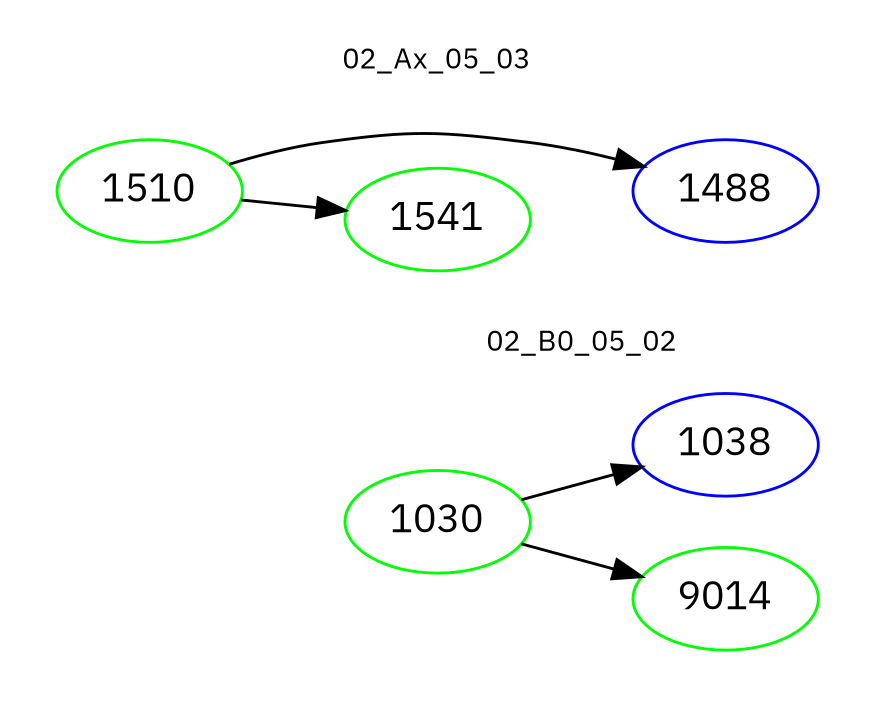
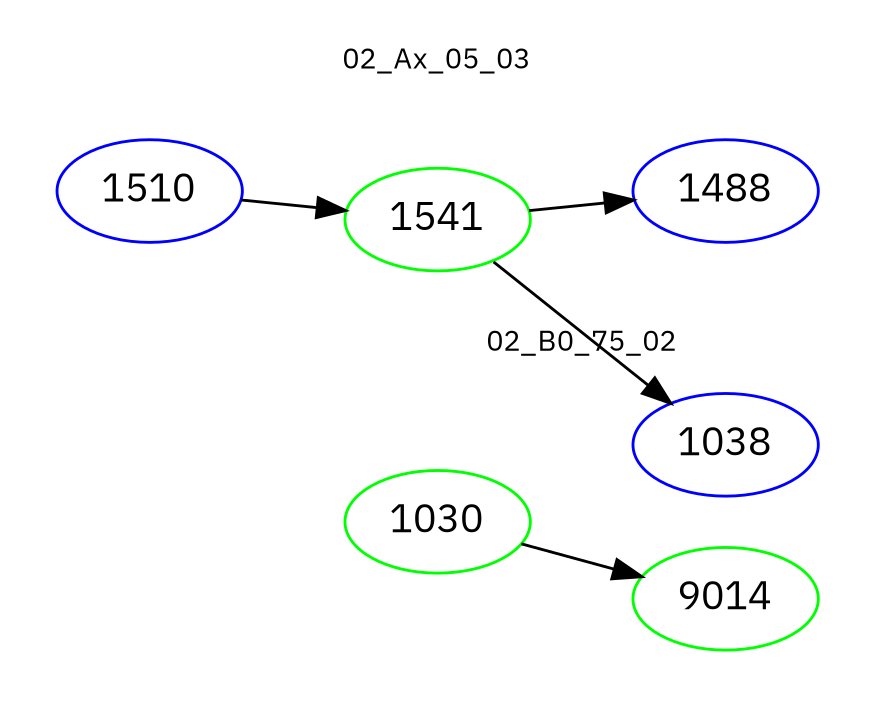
edge "1510" -> "1488": now "1541" -> "1488"
node "1510": color green -> blue
cluster "02_B0_05_02": label "02_B0_05_02" -> "02_B0_75_02"
edge "1030" -> "1038": now "1541" -> "1038"
